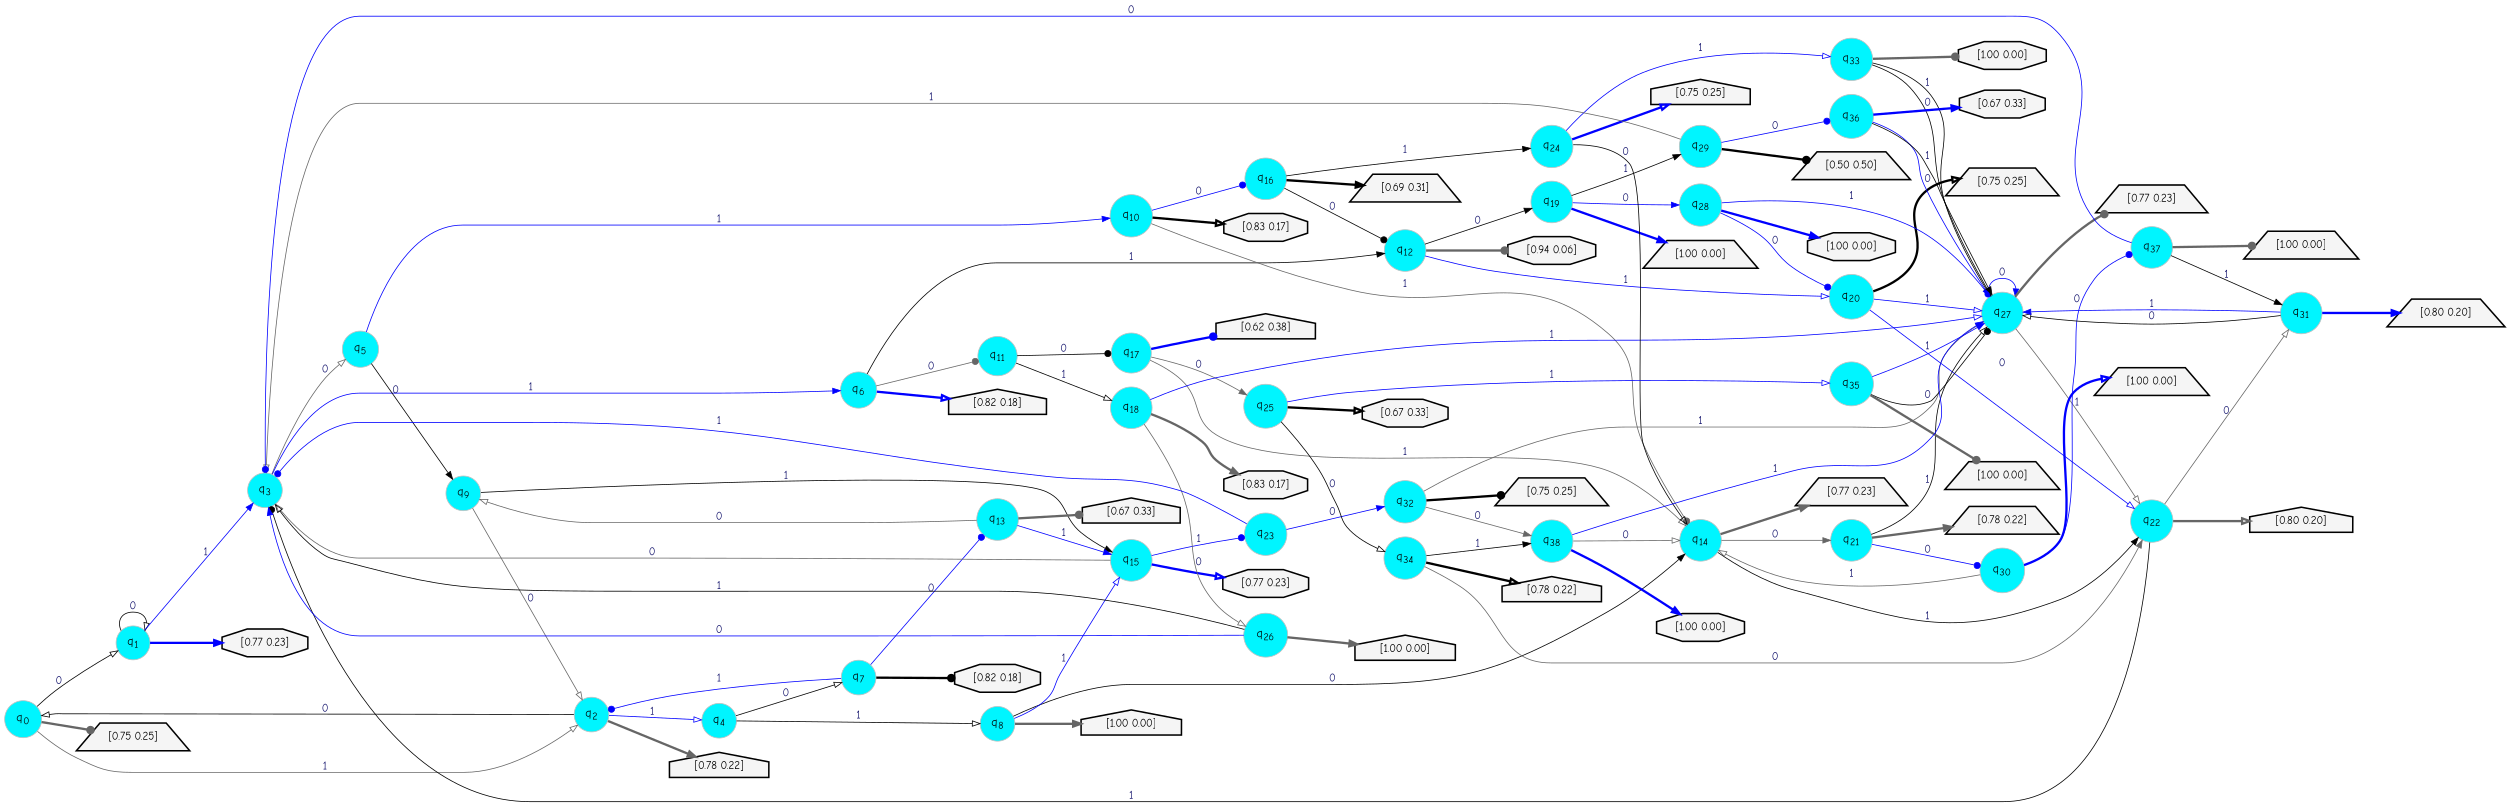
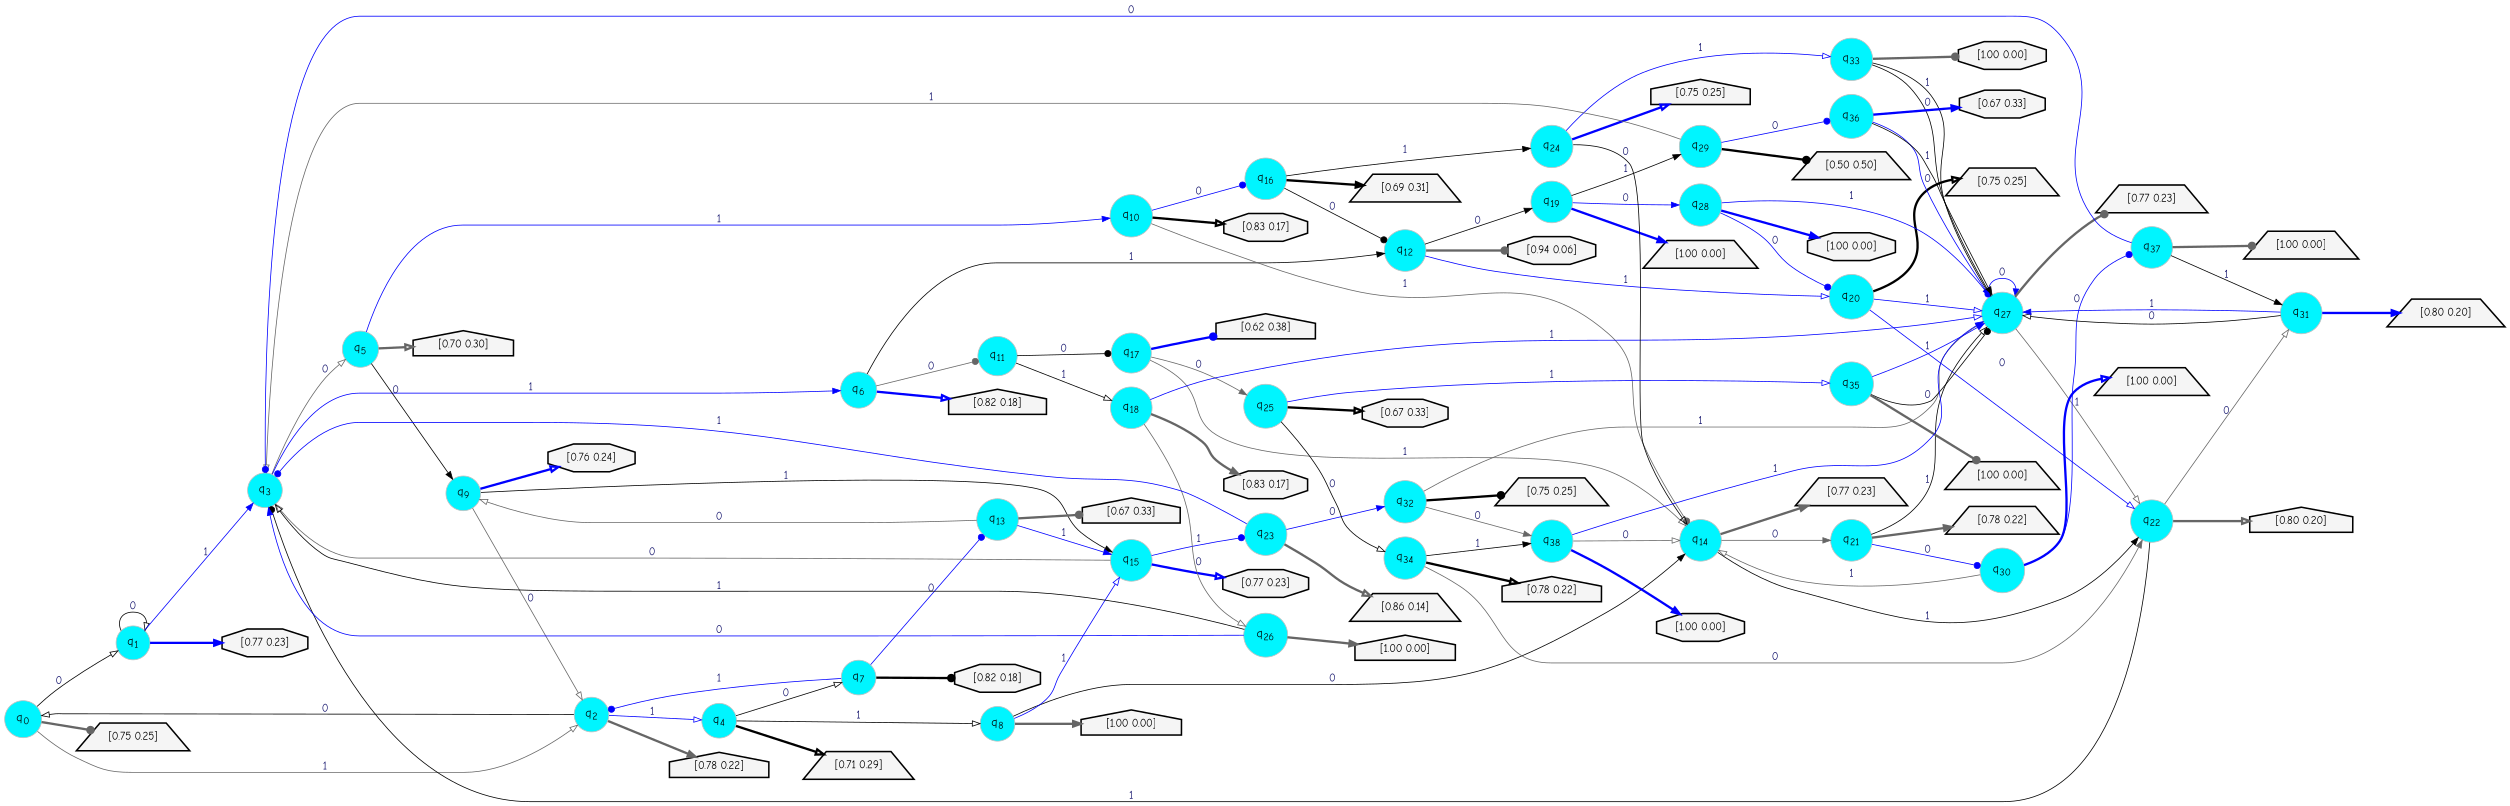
node "[0.70 0.30]": added
node "[0.76 0.24]": added
node "[0.86 0.14]": added
node "[0.71 0.29]": added
